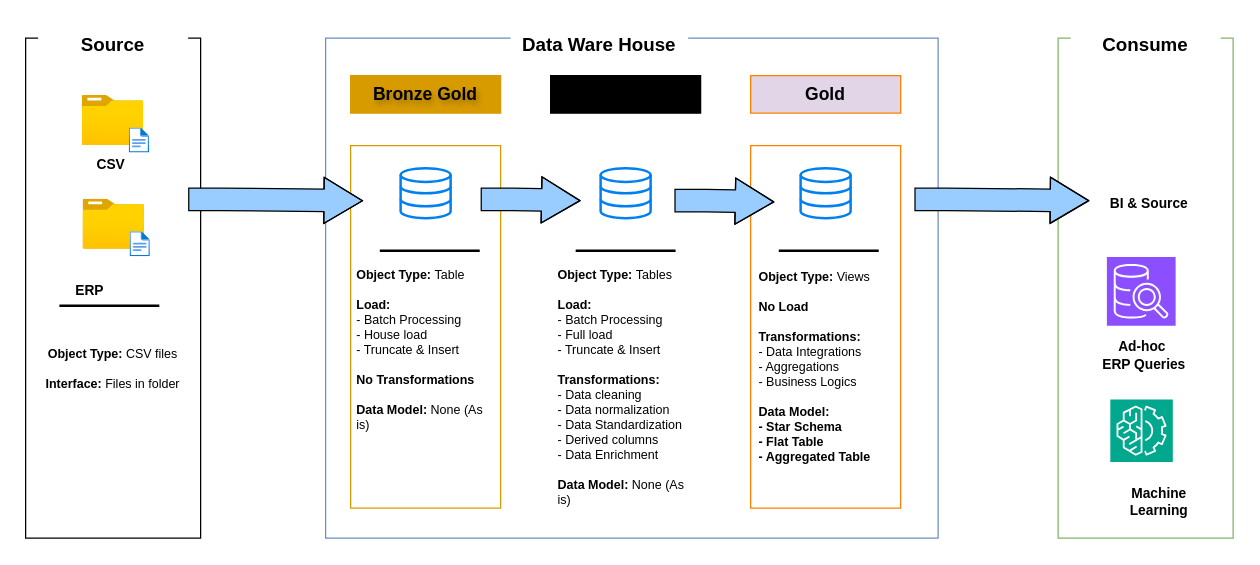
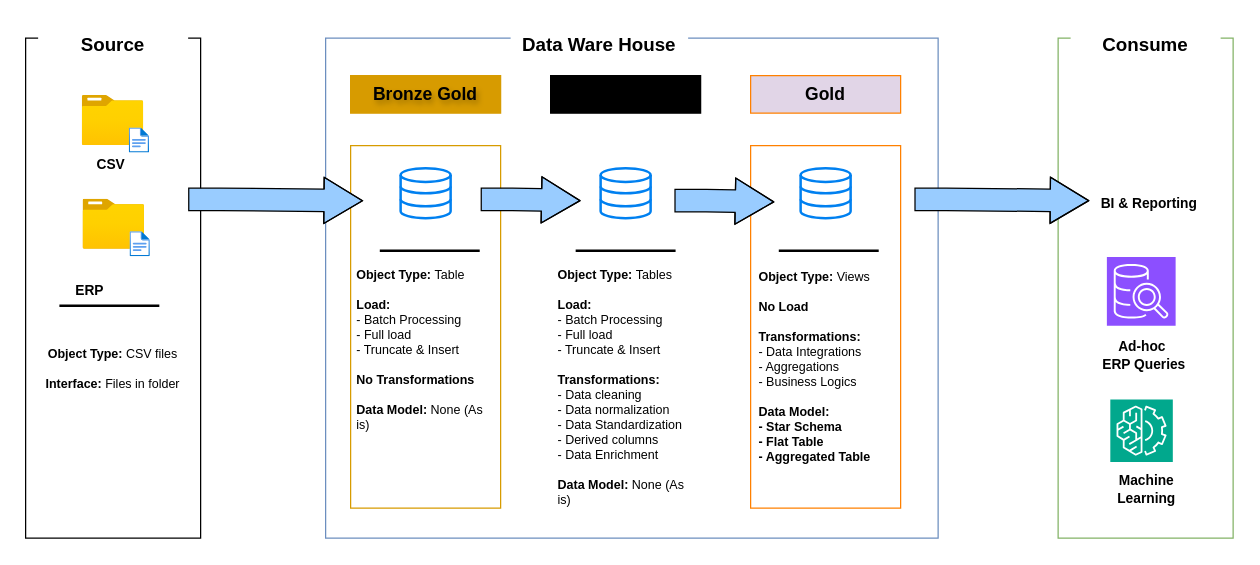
node "BI & Source": label "BI & Source" -> "BI & Reporting"
node "Object Type: Table Load: - Batch Processing - House load - Truncate & Insert No Transformations Data Model: None (As is)": label "Object Type: Table Load: - Batch Processing - House load - Truncate & Insert No Transformations Data Model: None (As is)" -> "Object Type: Table Load: - Batch Processing - Full load - Truncate & Insert No Transformations Data Model: None (As is)"
node "Machine Learning": moved (1159, 501) -> (1147, 489)
